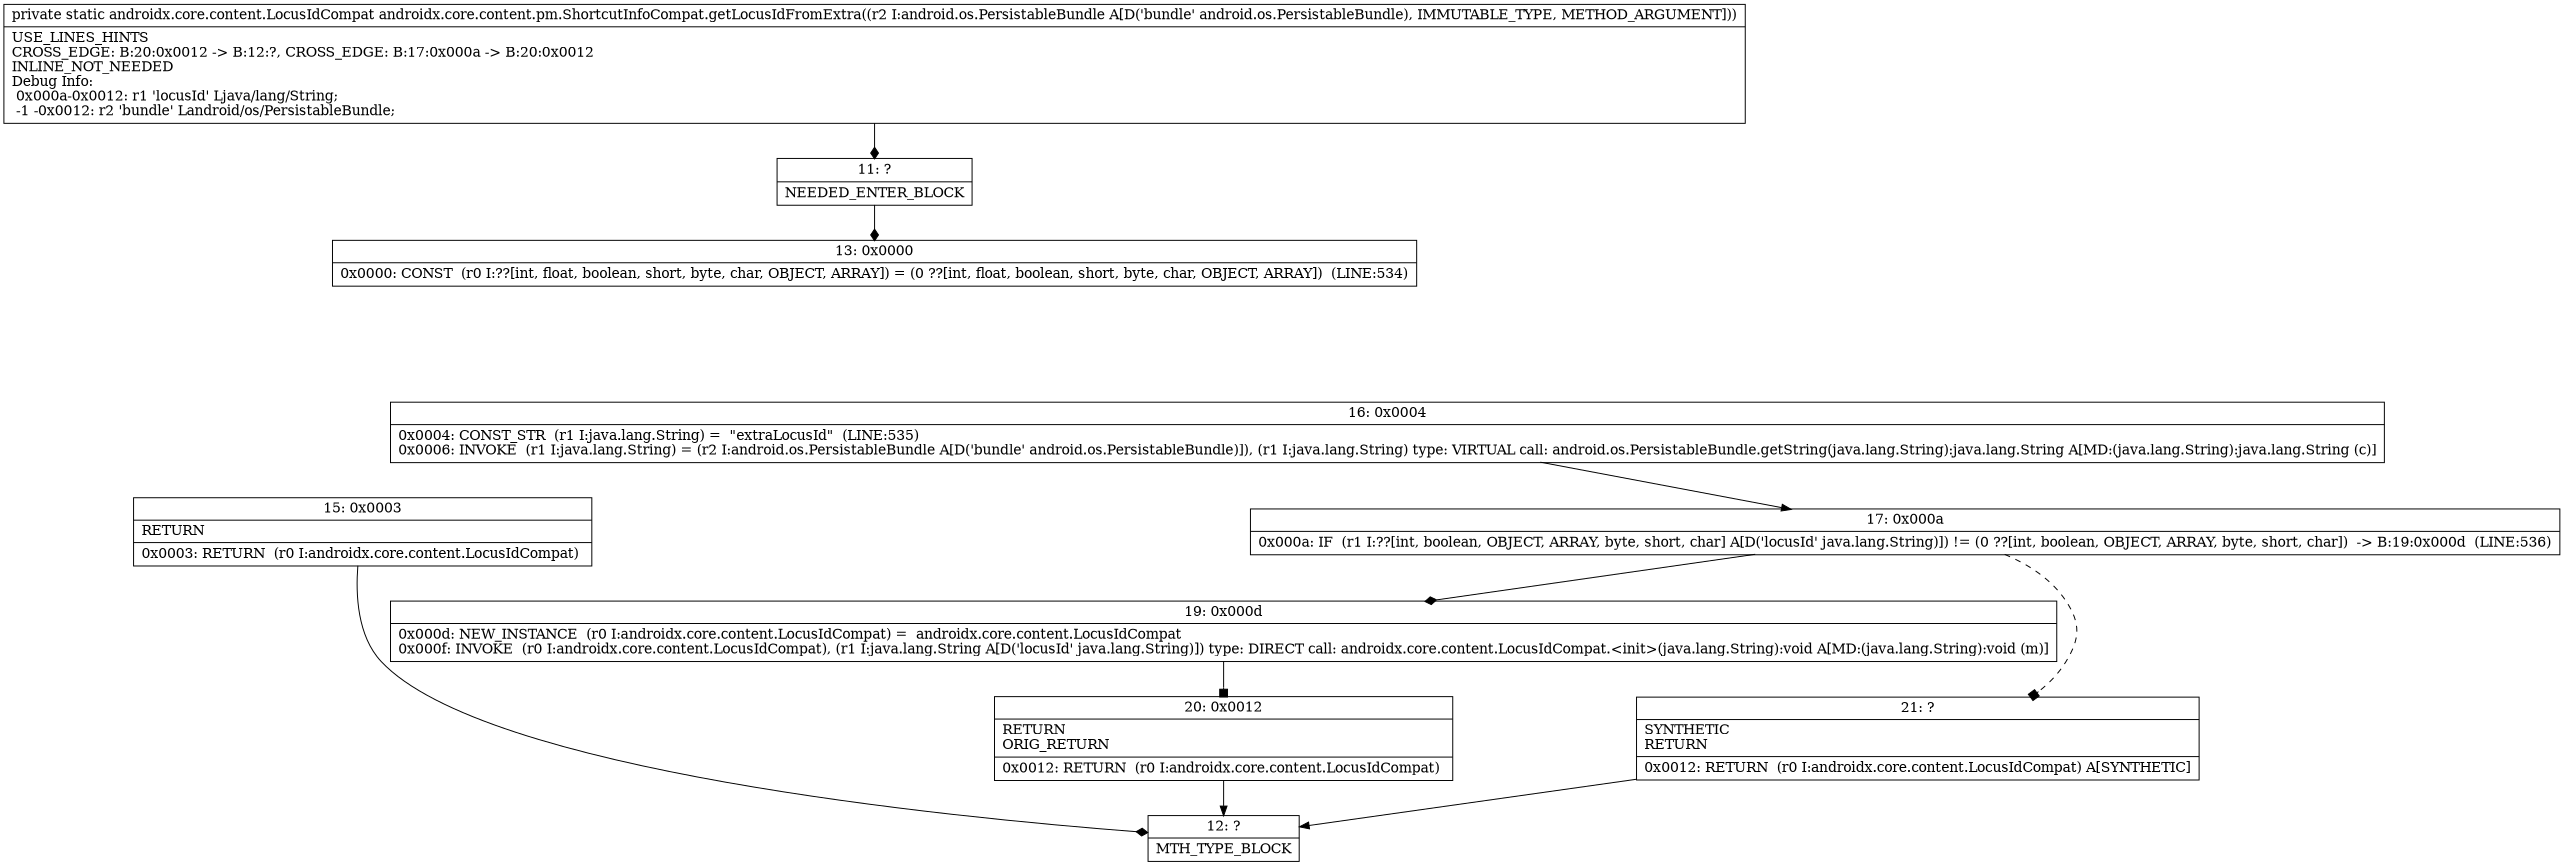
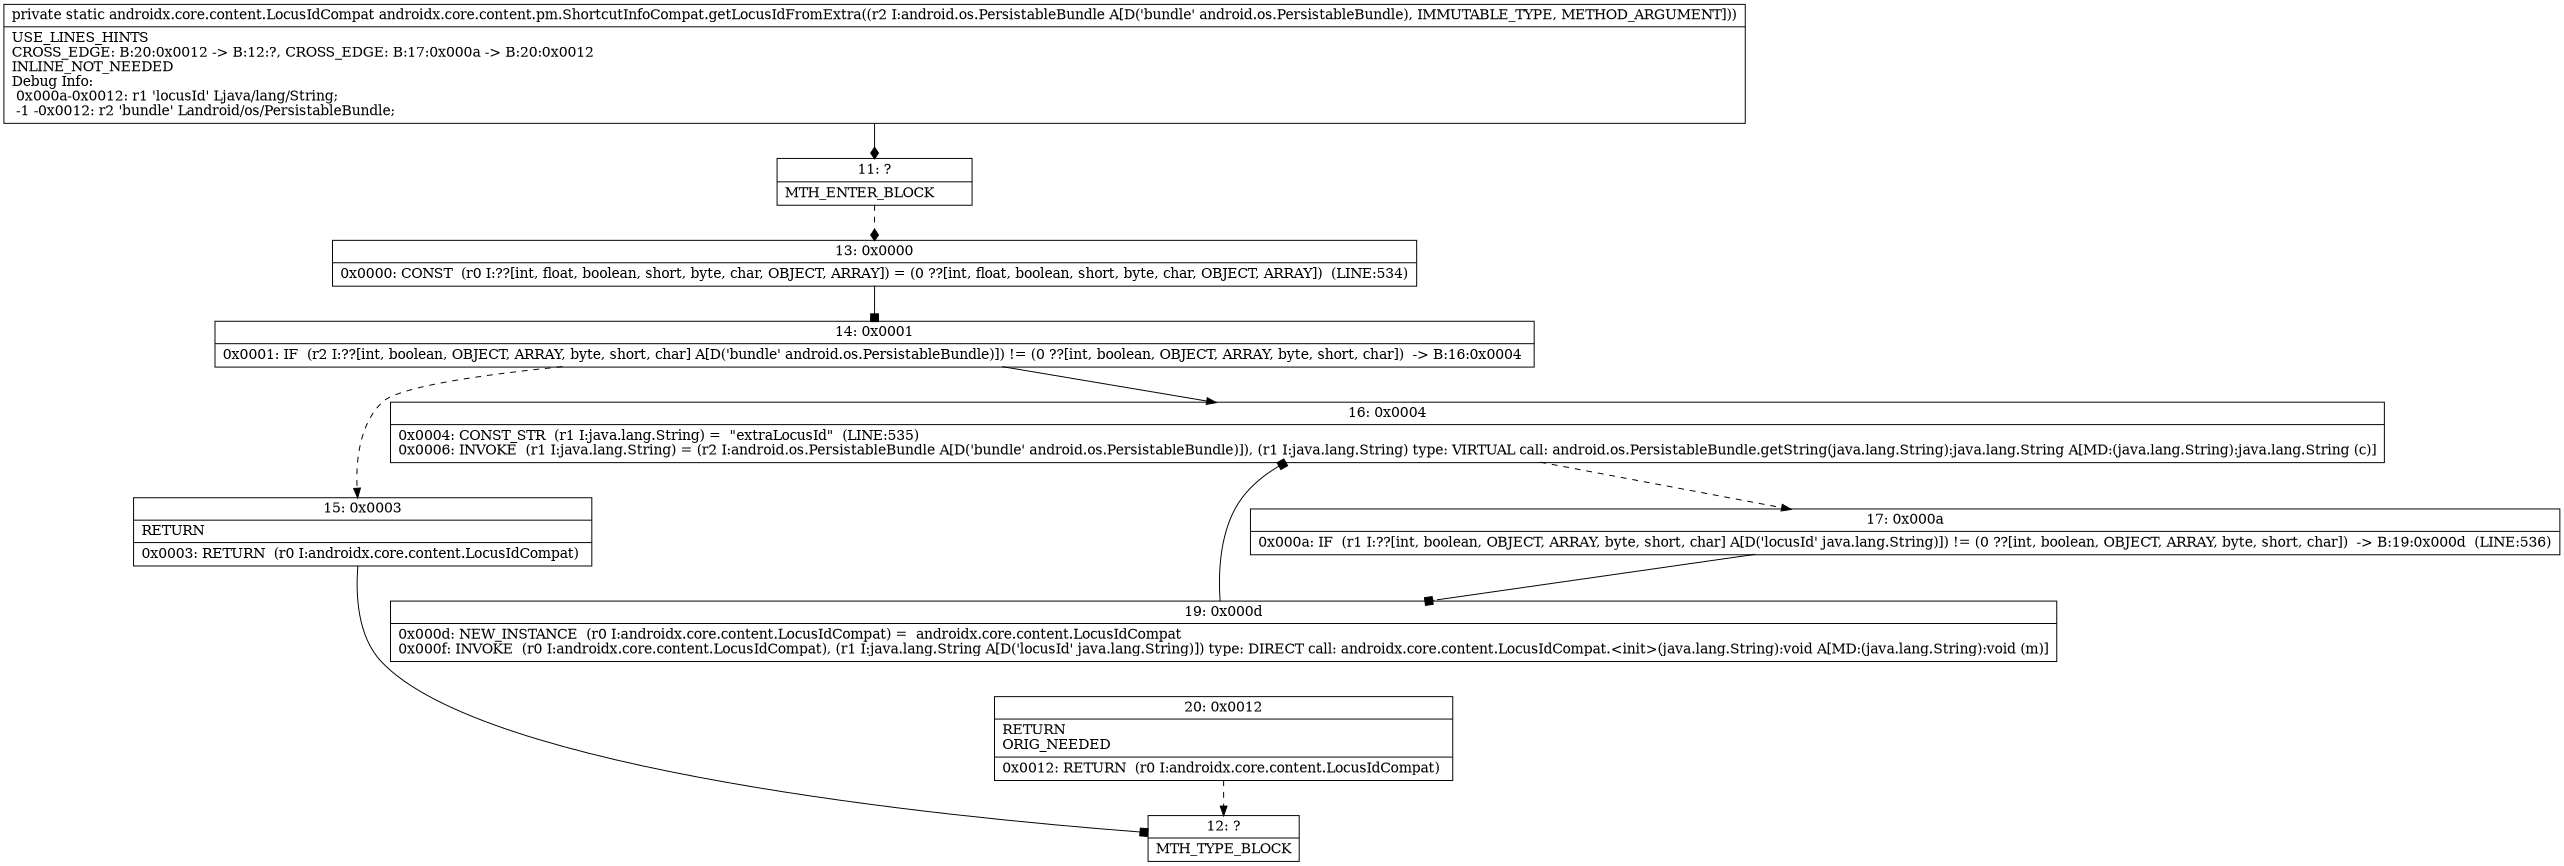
node "11: ?": text "NEEDED_ENTER_BLOCK" -> "MTH_ENTER_BLOCK"
edge "11: ?" -> "13: 0x0000": style solid -> dashed
node "14: 0x0001": added
edge "16: 0x0004" -> "17: 0x000a": style solid -> dashed
edge "17: 0x000a" -> "19: 0x000d": arrowhead diamond -> box
edge "19: 0x000d" -> "20: 0x0012": now "19: 0x000d" -> "16: 0x0004"
node "21: ?": removed
node "20: 0x0012": text "ORIG_RETURN" -> "ORIG_NEEDED"
edge "15: 0x0003" -> "12: ?": arrowhead diamond -> box
edge "20: 0x0012" -> "12: ?": style solid -> dashed
